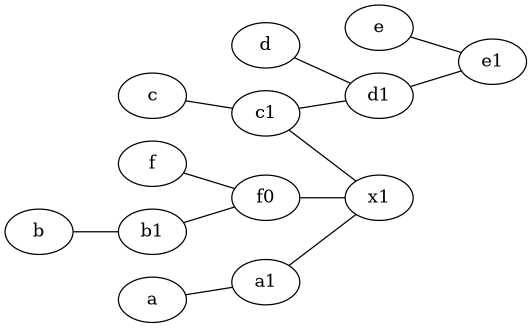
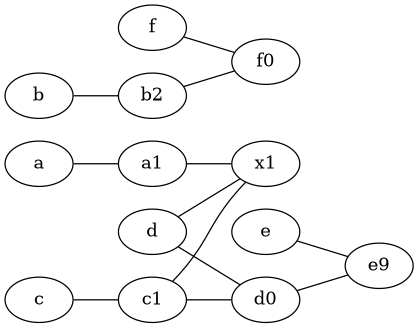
node "e1": label "e1" -> "e9"
node "d1": label "d1" -> "d0"
edge "f0" -- "x1": now "d" -- "x1"
node "b1": label "b1" -> "b2"
